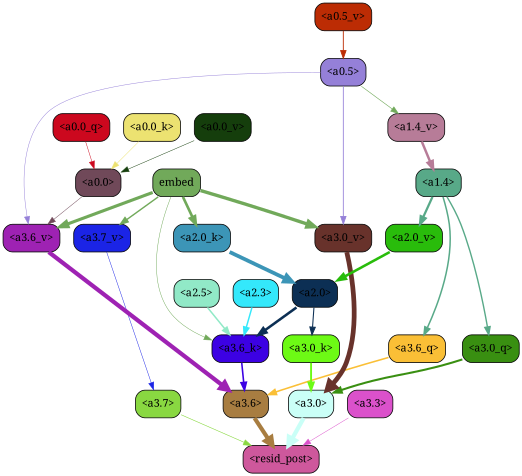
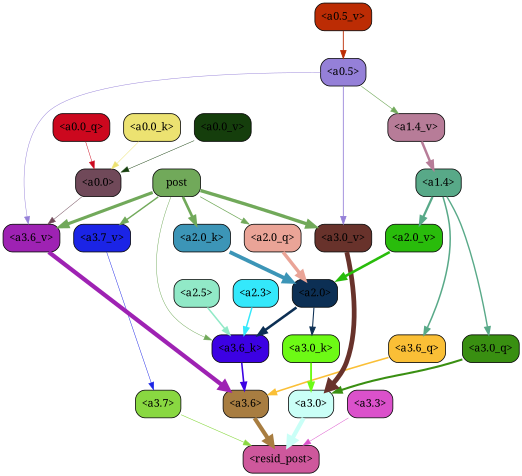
node "embed": label "embed" -> "post"
node "<a2.0_q>": added
